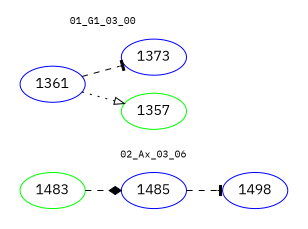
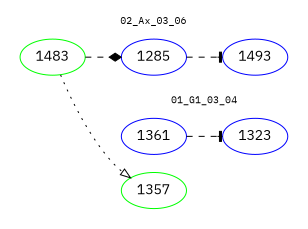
cluster "01_G1_03_00": label "01_G1_03_00" -> "01_G1_03_04"
node "1373": label "1373" -> "1323"
edge "1361" -> "1357": now "1483" -> "1357"
node "1485": label "1485" -> "1285"
node "1498": label "1498" -> "1493"
